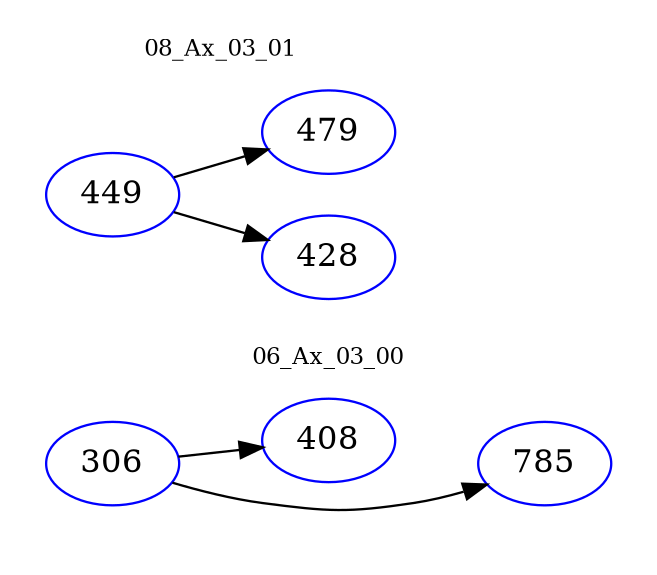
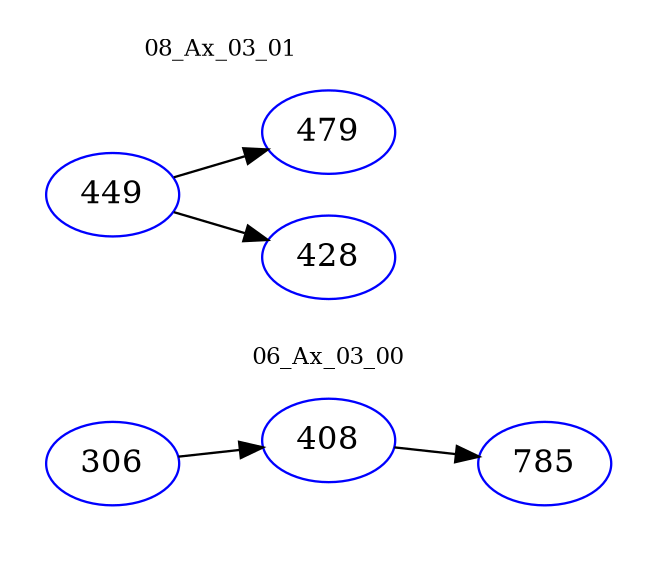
edge "306" -> "785": now "408" -> "785"
